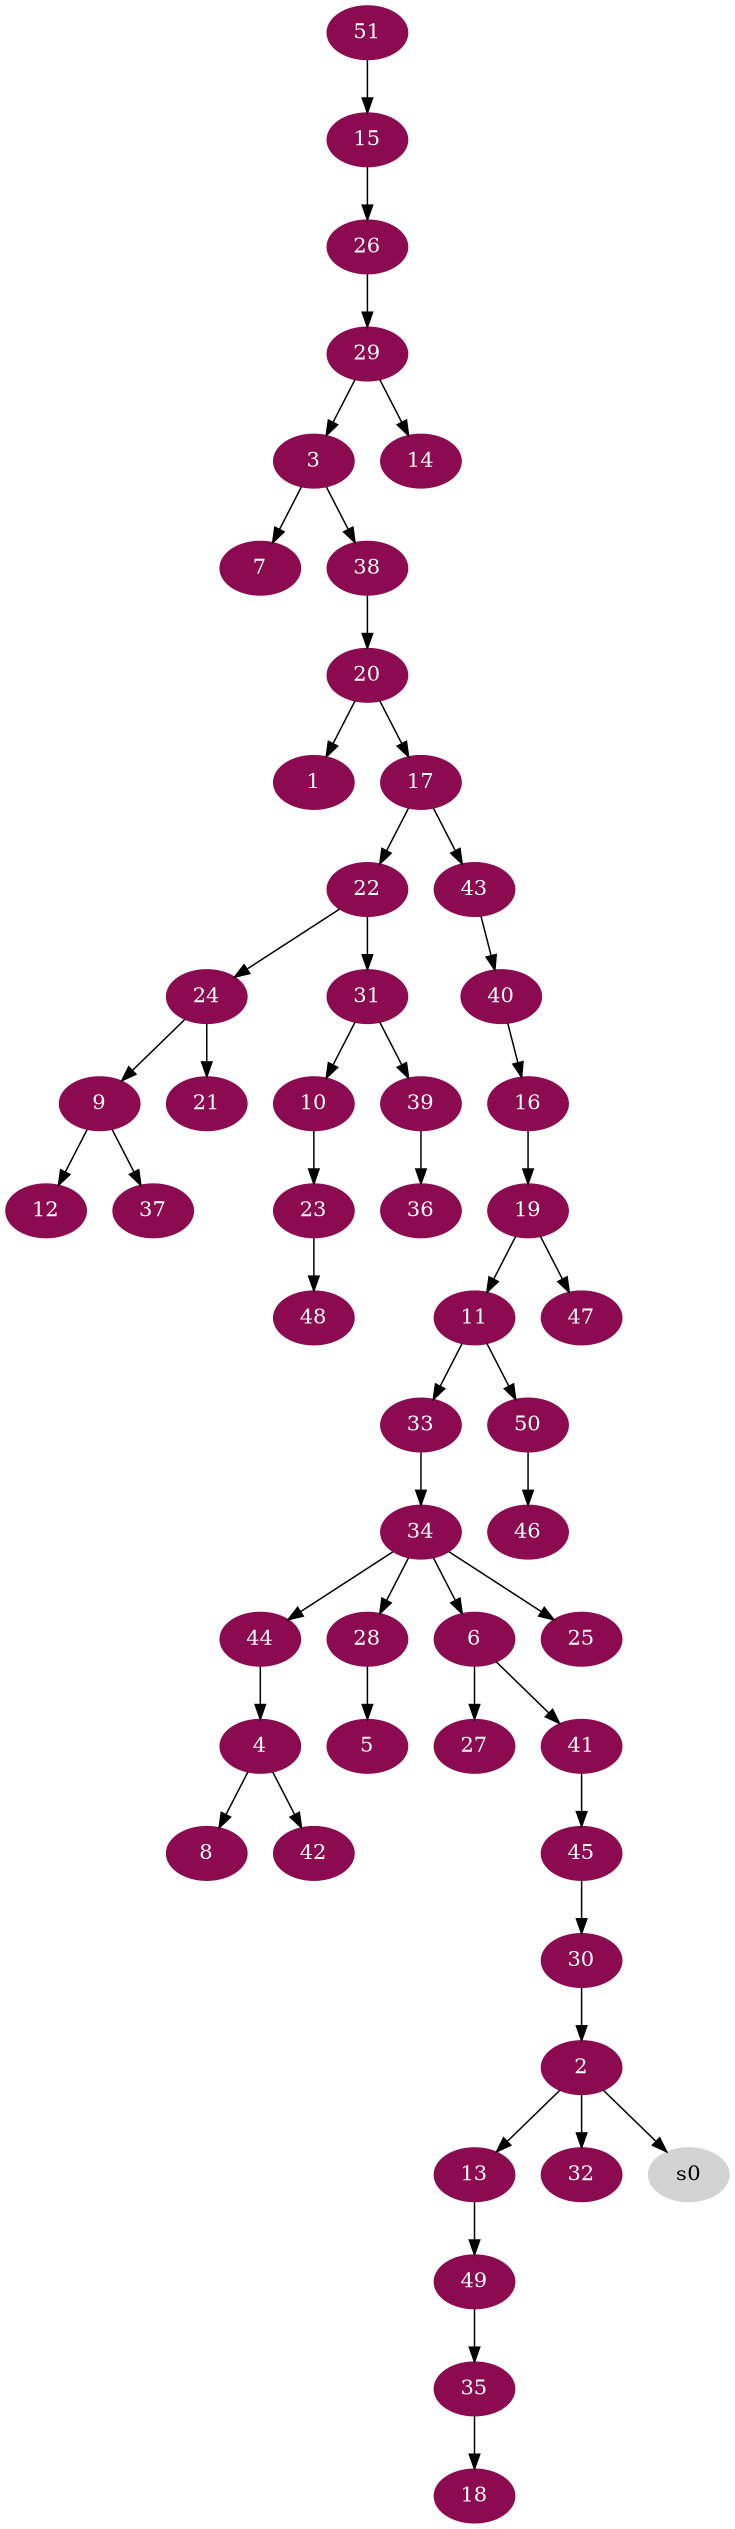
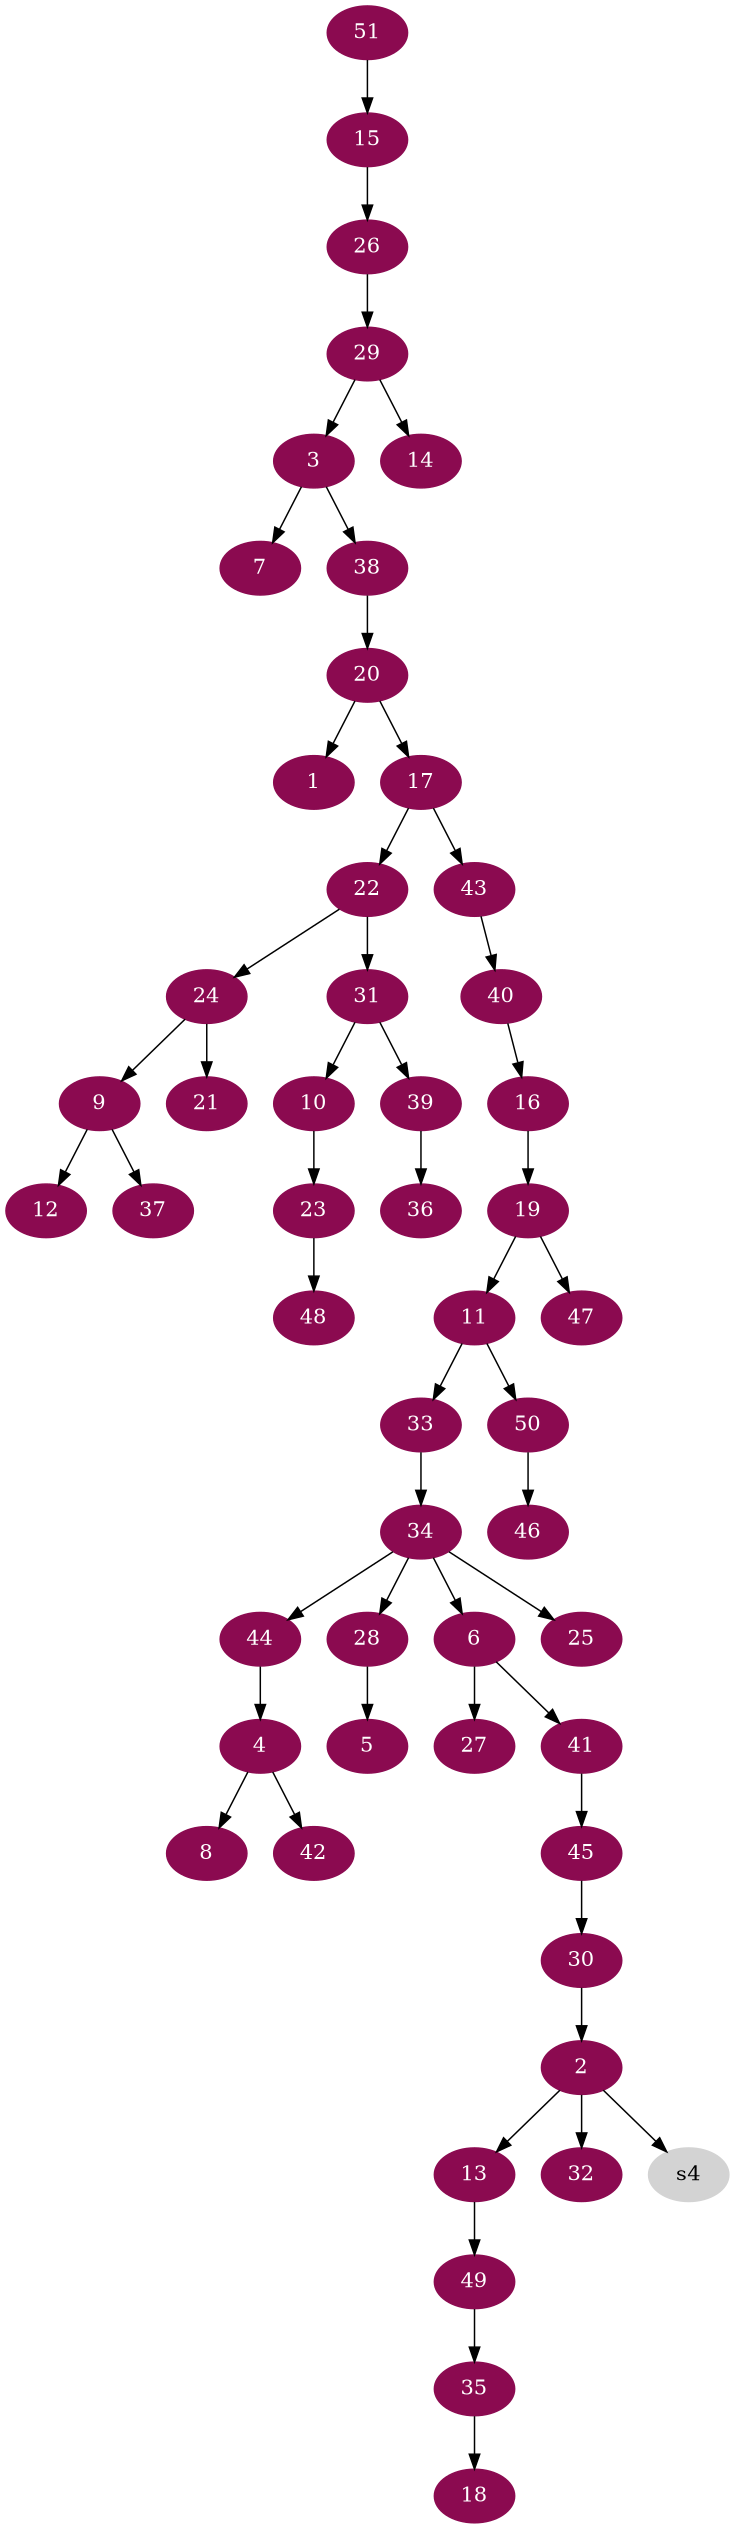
node "s0": label "s0" -> "s4"
